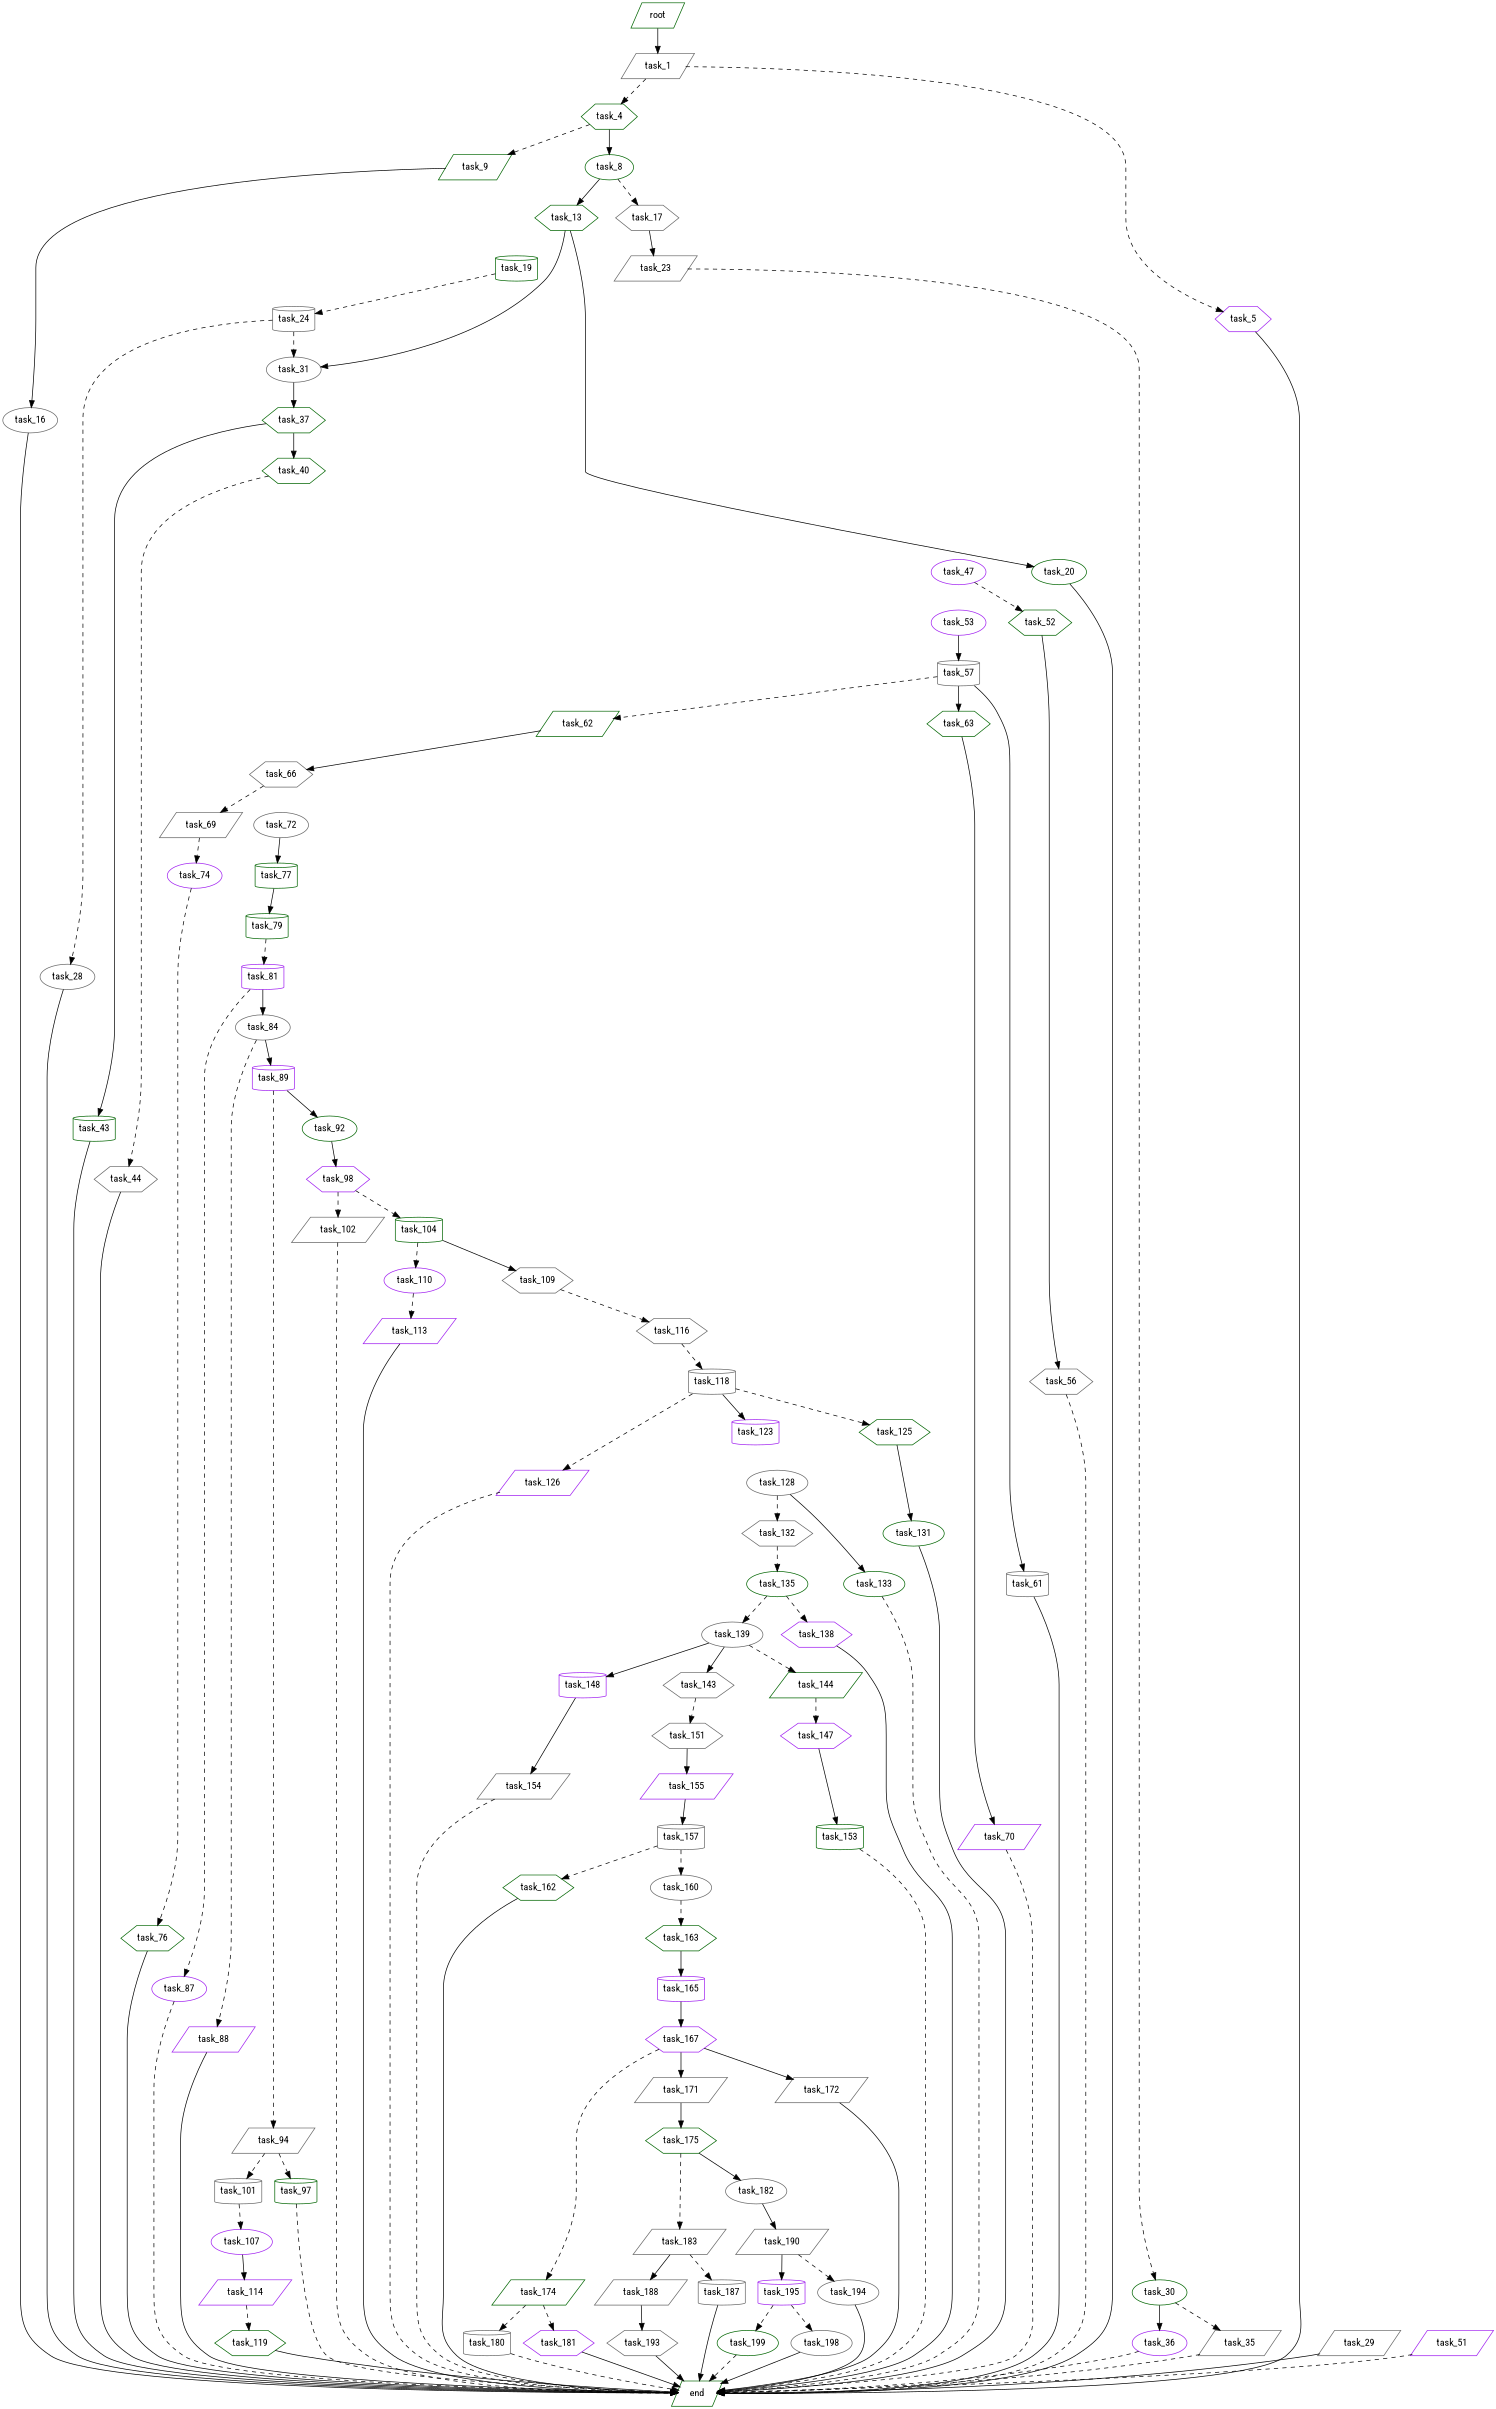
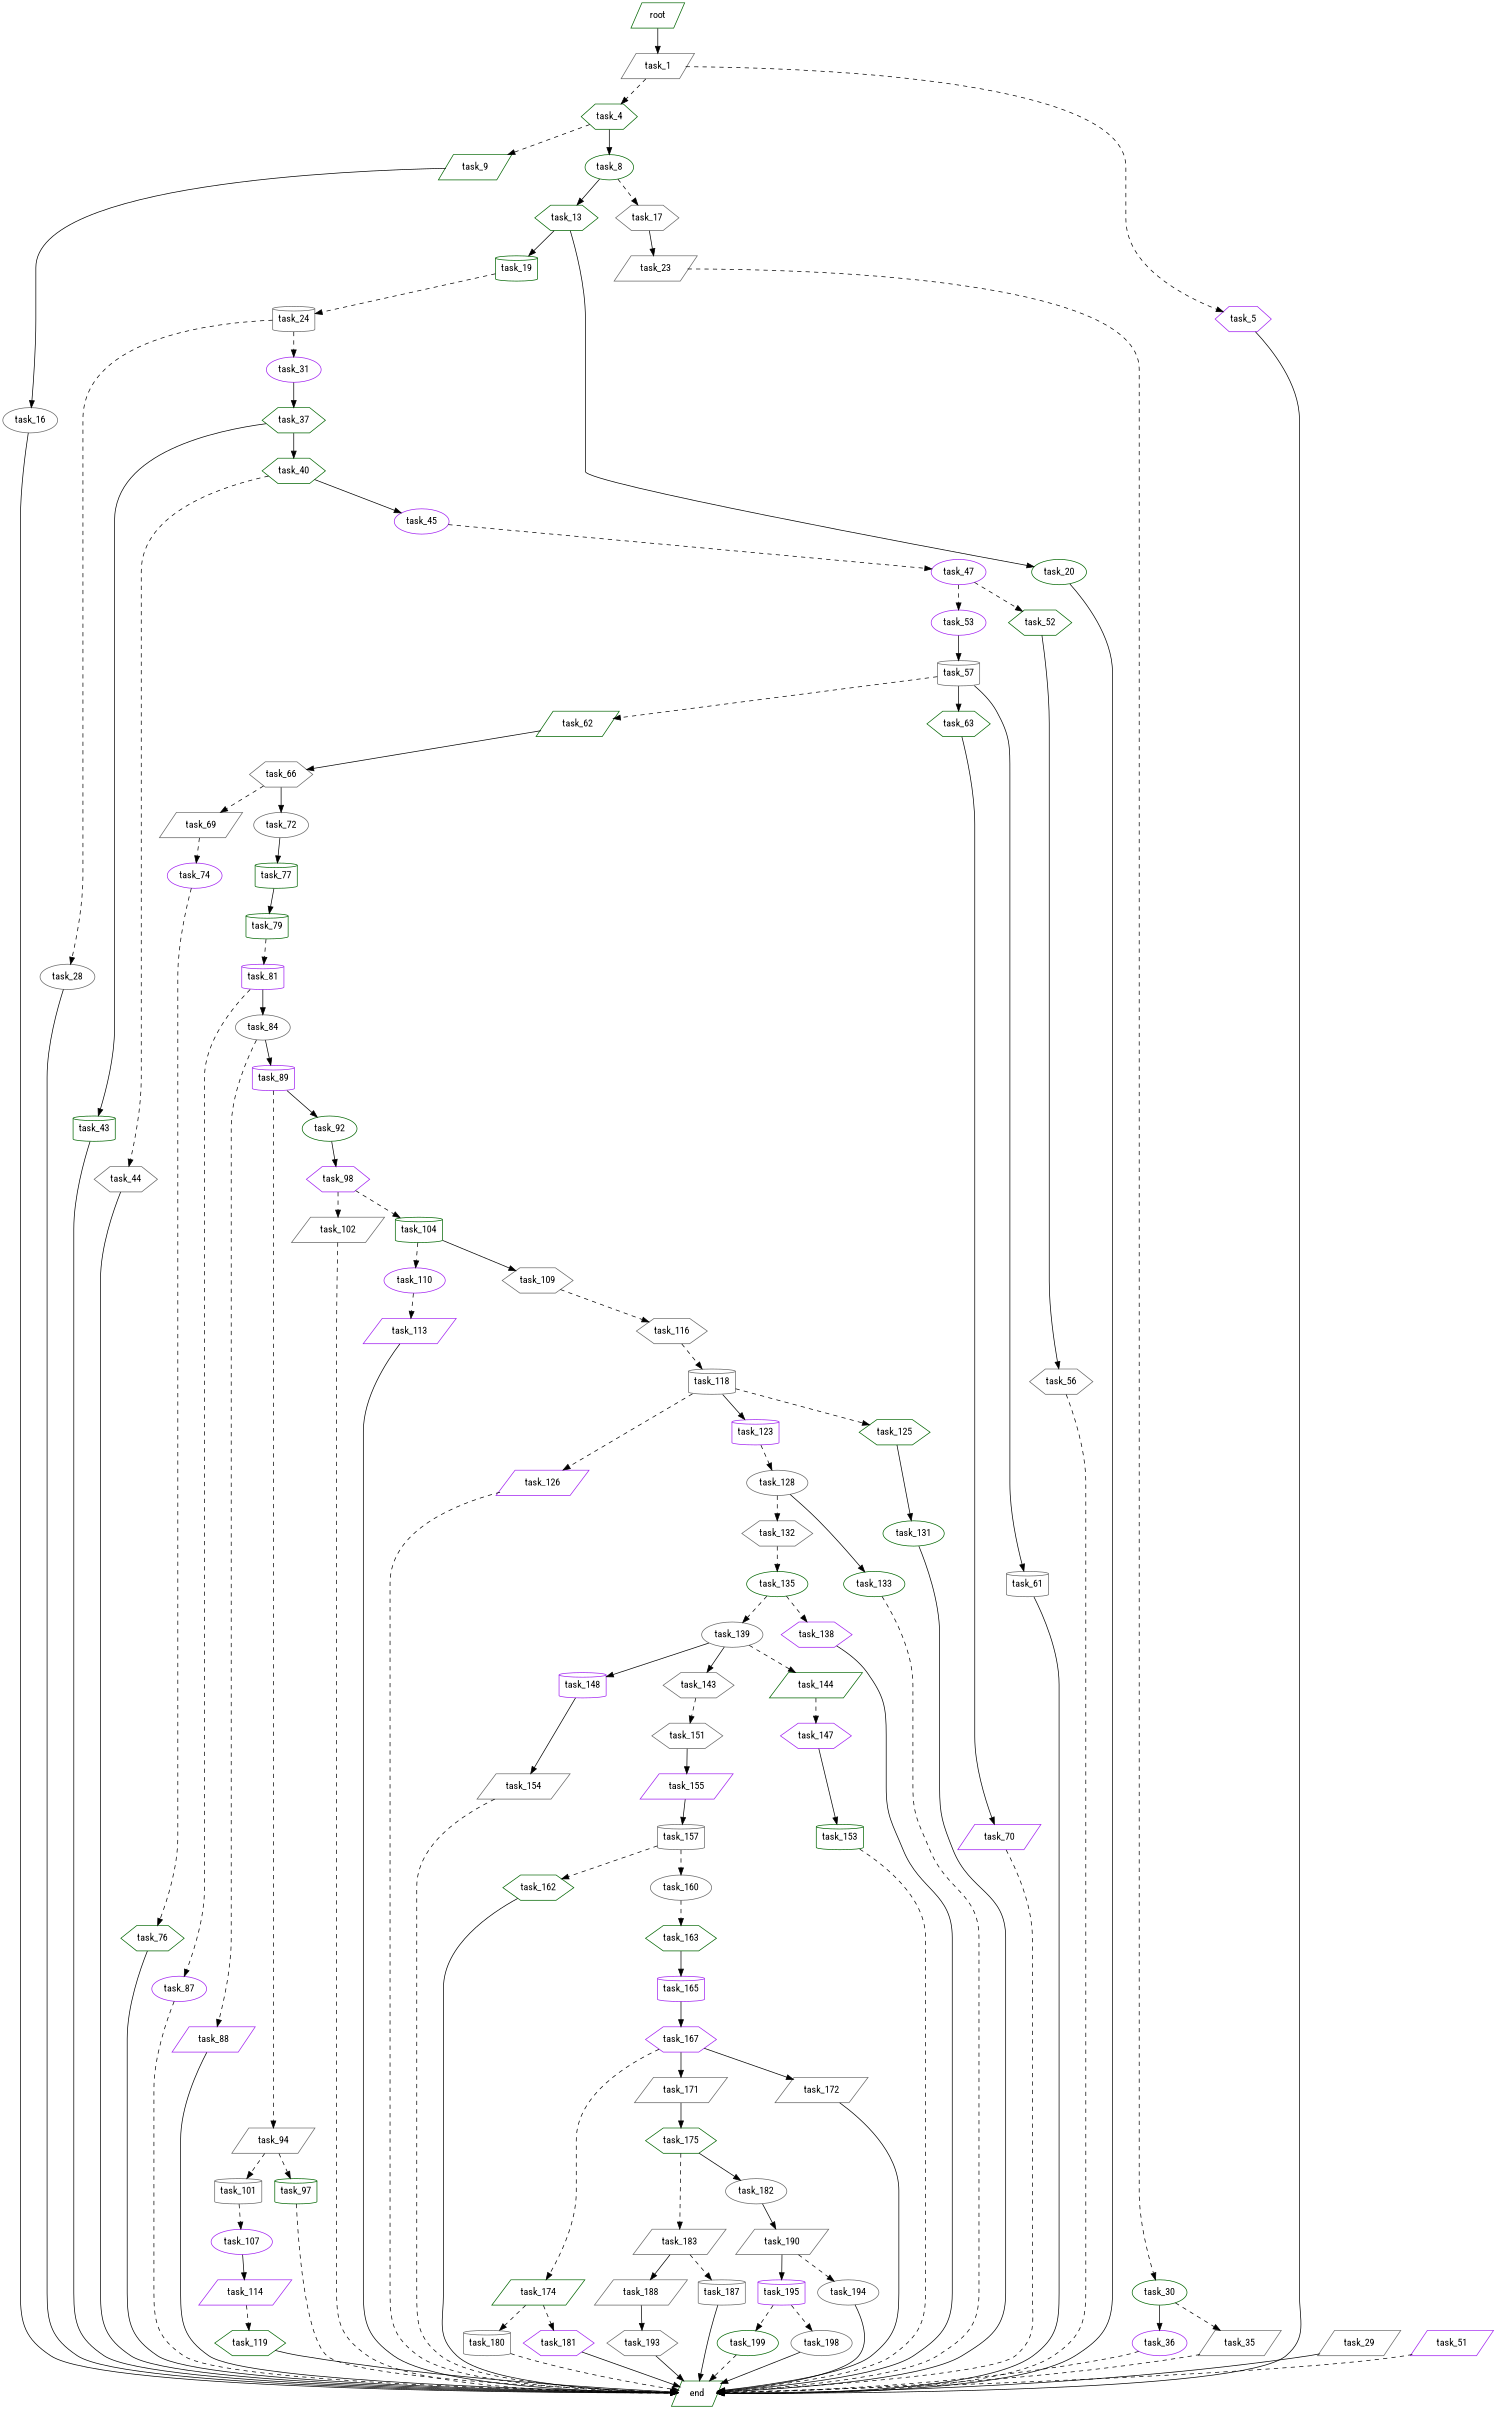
edge "task_13" -> "task_31": now "task_13" -> "task_19"
node "task_31": color gray40 -> purple
node "task_45": added
edge "task_47" -> "task_53": added
edge "task_66" -> "task_72": added
edge "task_123" -> "task_128": added
